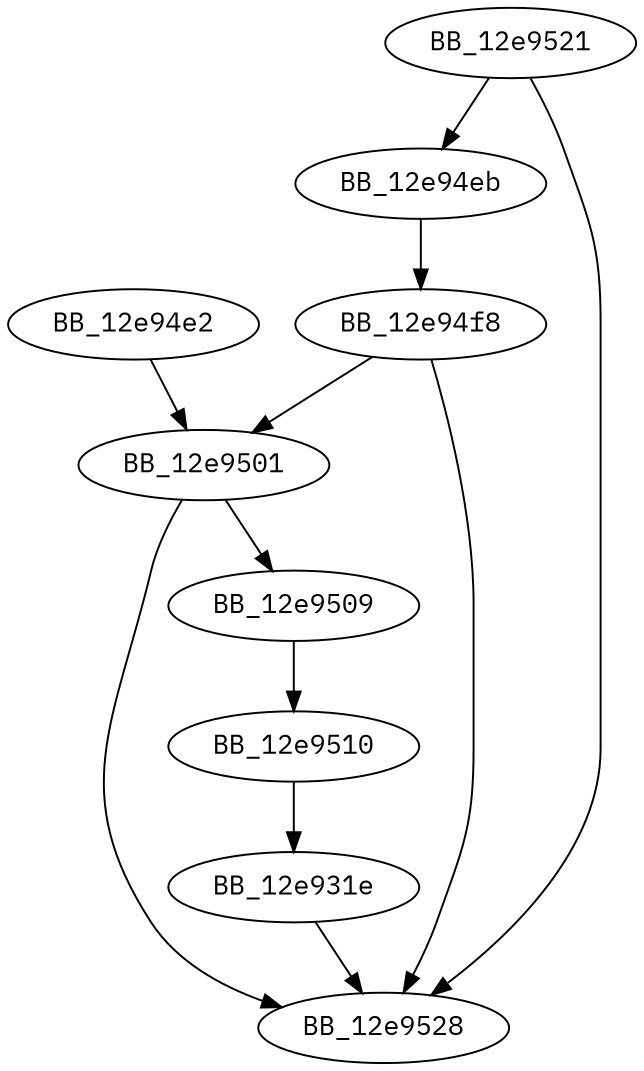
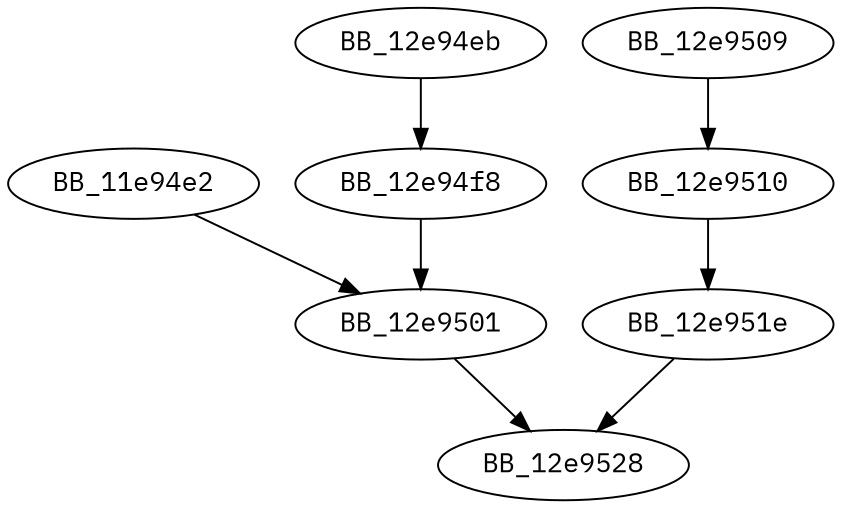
node "BB_12e9521": removed
node "BB_12e94e2": label "BB_12e94e2" -> "BB_11e94e2"
edge "BB_12e9501" -> "BB_12e9509": removed
edge "BB_12e94f8" -> "BB_12e9528": removed
node "BB_12e931e": label "BB_12e931e" -> "BB_12e951e"
